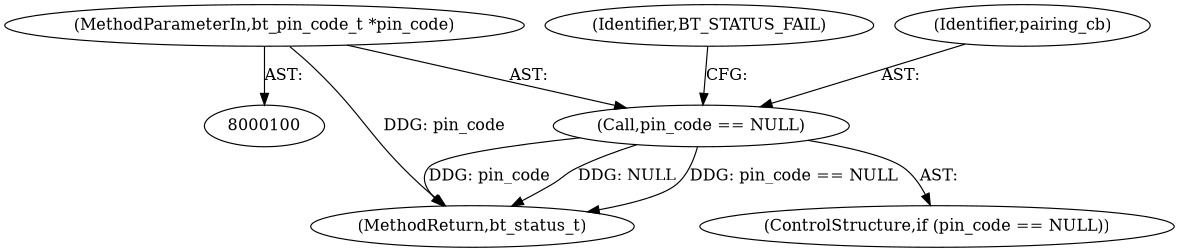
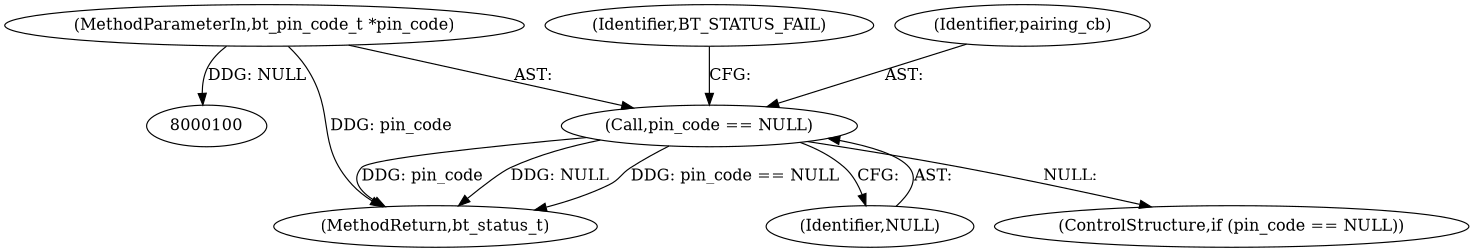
edge "(MethodParameterIn,bt_pin_code_t *pin_code)" -> "8000100": label "AST: " -> "DDG: NULL"
edge "(Call,pin_code == NULL)" -> "(ControlStructure,if (pin_code == NULL))": label "AST: " -> "NULL: "
node "(Identifier,NULL)": added
